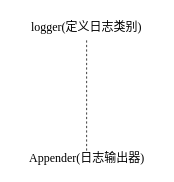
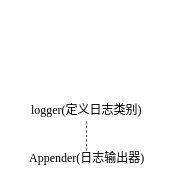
node "logger(定义日志类别)": moved (87, 27) -> (87, 109)
